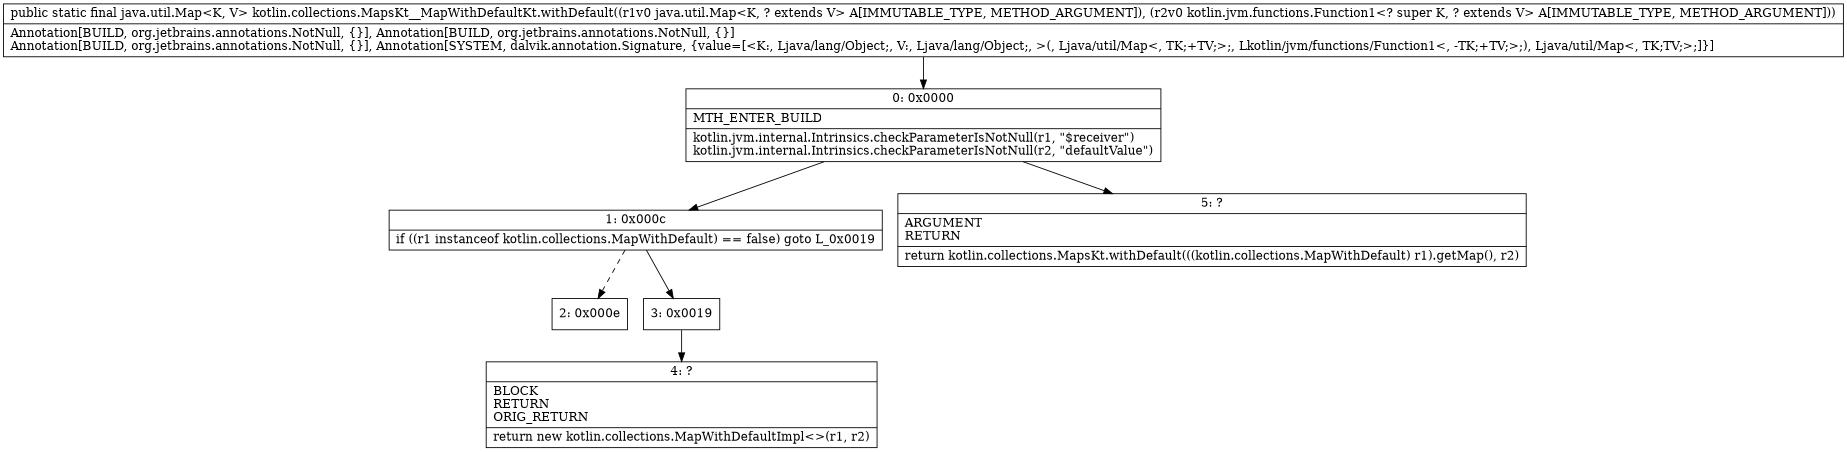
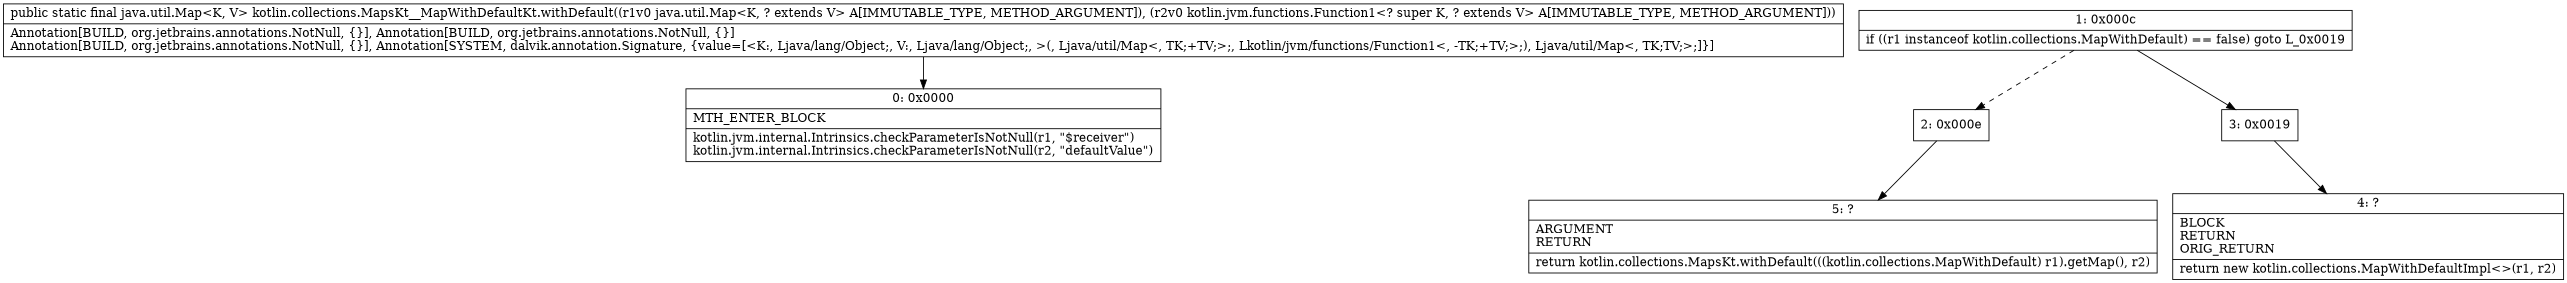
node "0: 0x0000": text "MTH_ENTER_BUILD" -> "MTH_ENTER_BLOCK"
edge "0: 0x0000" -> "5: ?": now "2: 0x000e" -> "5: ?"
edge "0: 0x0000" -> "1: 0x000c": removed
